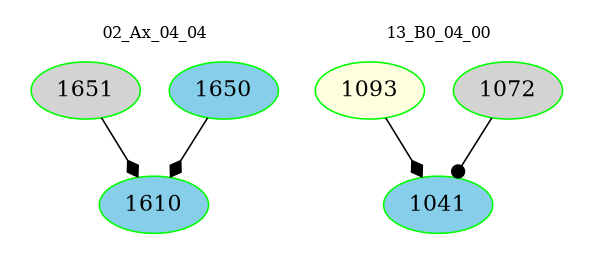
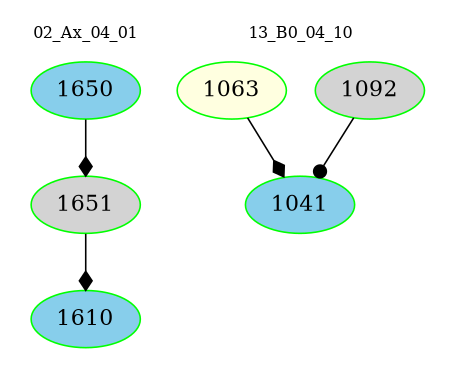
cluster "02_Ax_04_04": label "02_Ax_04_04" -> "02_Ax_04_01"
cluster "13_B0_04_00": label "13_B0_04_00" -> "13_B0_04_10"
node "1093": label "1093" -> "1063"
node "1072": label "1072" -> "1092"
edge "1650" -> "1610": now "1650" -> "1651"
